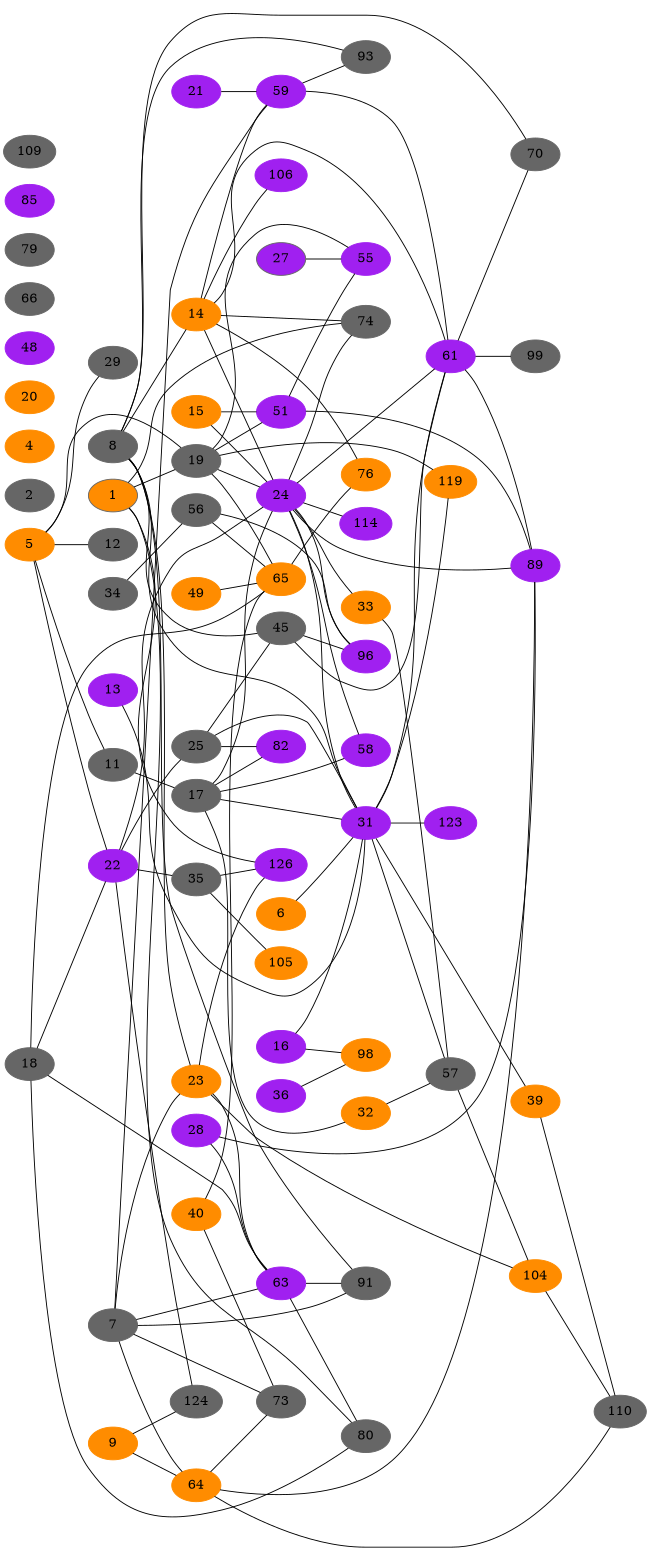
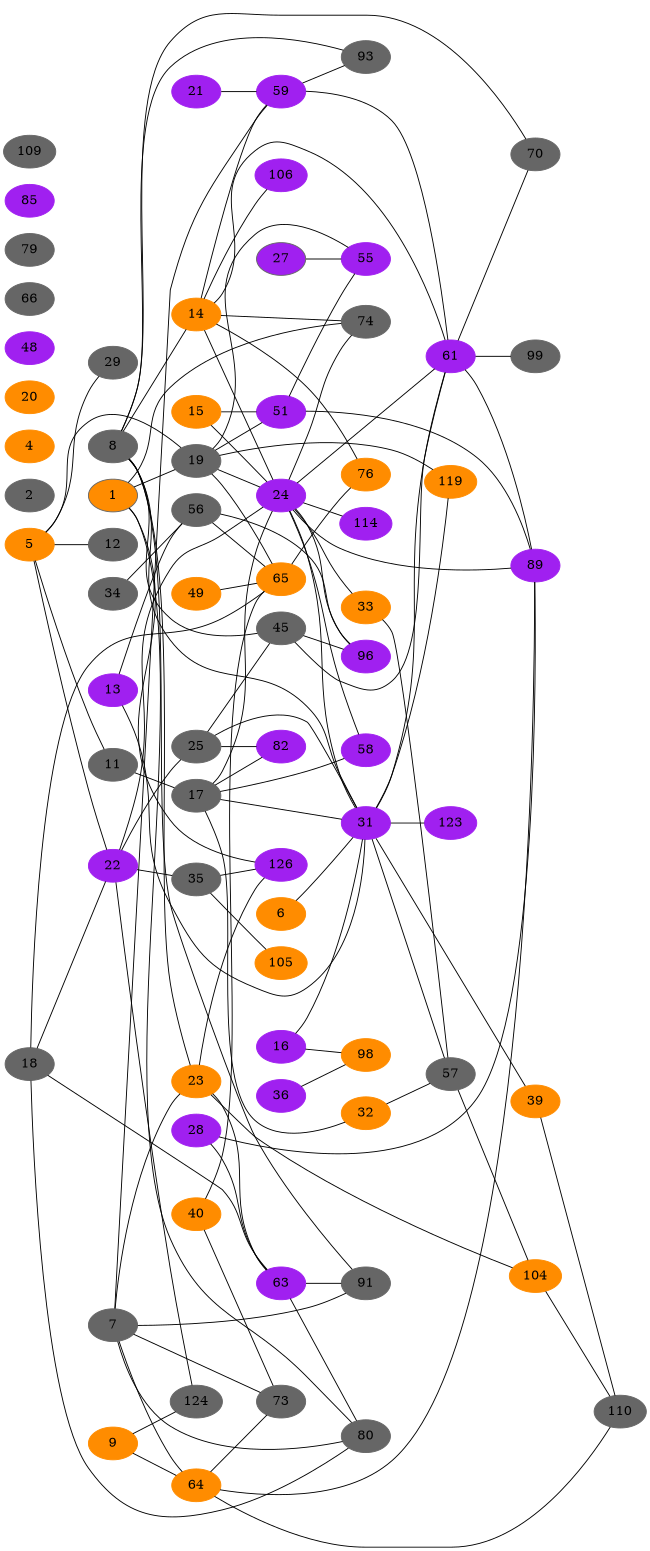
edge "56" -- "13": added
edge "63" -- "7": now "80" -- "7"
